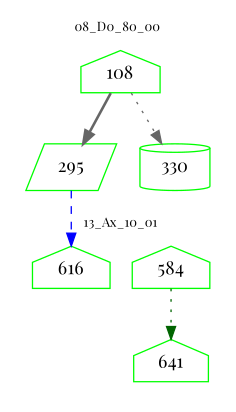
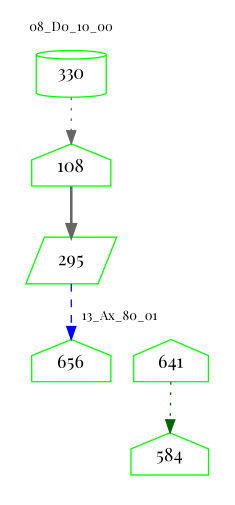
cluster "08_D0_80_00": label "08_D0_80_00" -> "08_D0_10_00"
edge "108" -> "330": reversed
cluster "13_Ax_10_01": label "13_Ax_10_01" -> "13_Ax_80_01"
node "616": label "616" -> "656"
edge "584" -> "641": reversed
